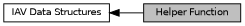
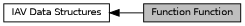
node "Helper Function": label "Helper Function" -> "Function Function"
